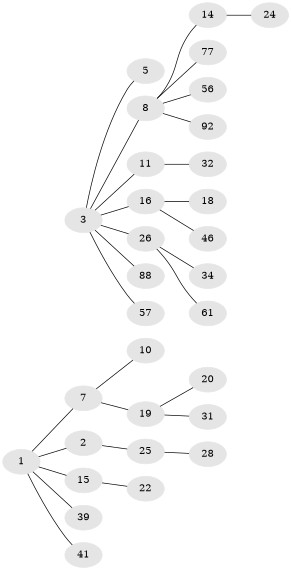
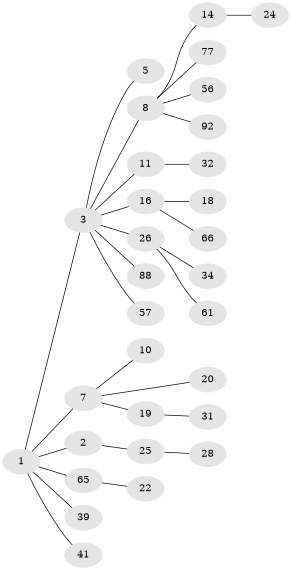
node "46": label "46" -> "66"
edge "3" -- "1": added
edge "20" -- "19": now "20" -- "7"
node "15": label "15" -> "65"
